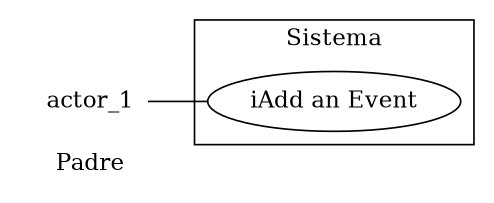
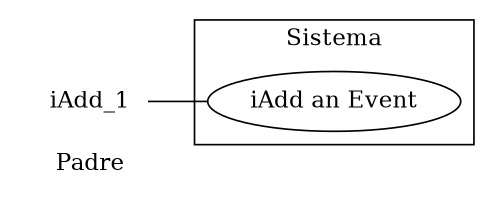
node "actor_1": label "actor_1" -> "iAdd_1"
